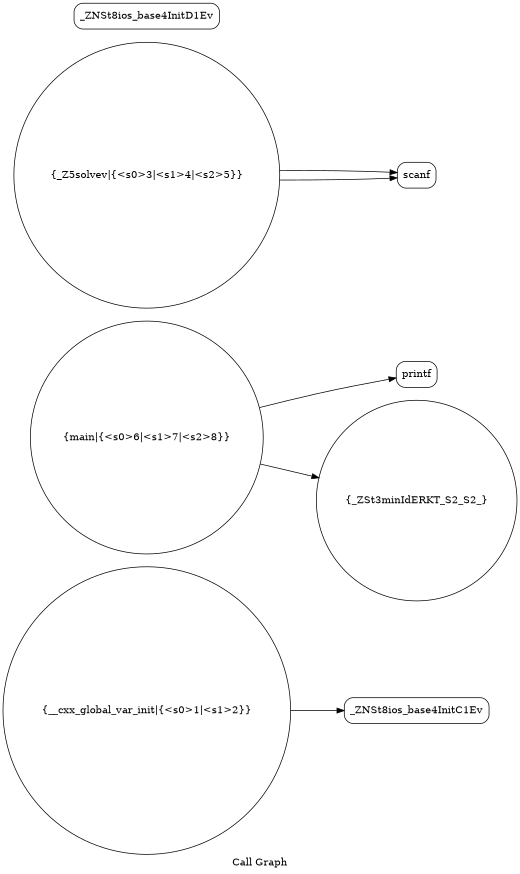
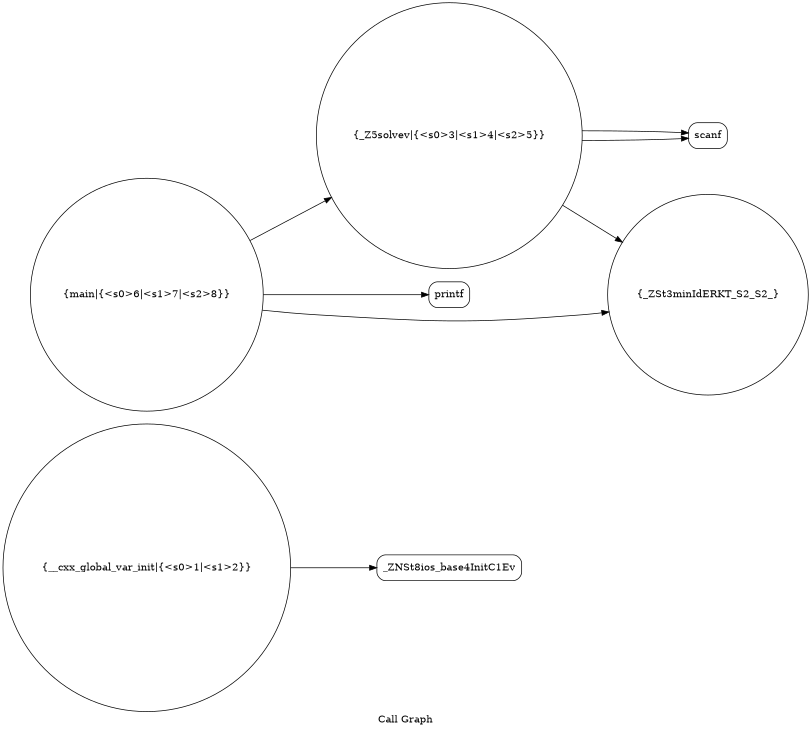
node "_ZNSt8ios_base4InitD1Ev": removed
edge "{main|{<s0>6|<s1>7|<s2>8}}" -> "{_Z5solvev|{<s0>3|<s1>4|<s2>5}}": added
edge "{_Z5solvev|{<s0>3|<s1>4|<s2>5}}" -> "{_ZSt3minIdERKT_S2_S2_}": added
